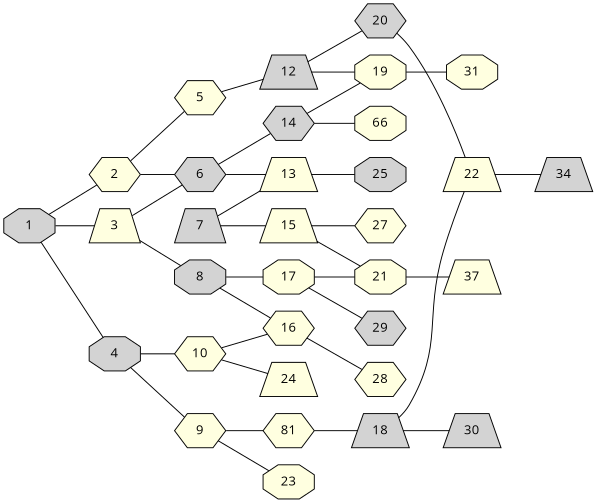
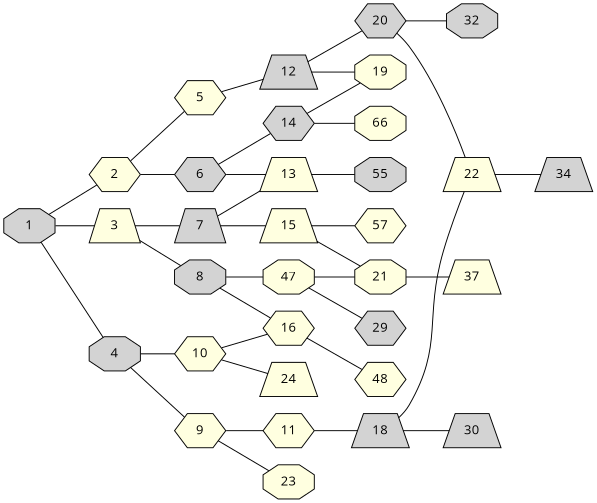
node "32": added
node "31": removed
node "25": label "25" -> "55"
edge "6" -- "3": now "7" -- "3"
node "27": label "27" -> "57"
node "17": label "17" -> "47"
node "28": label "28" -> "48"
node "81": label "81" -> "11"
